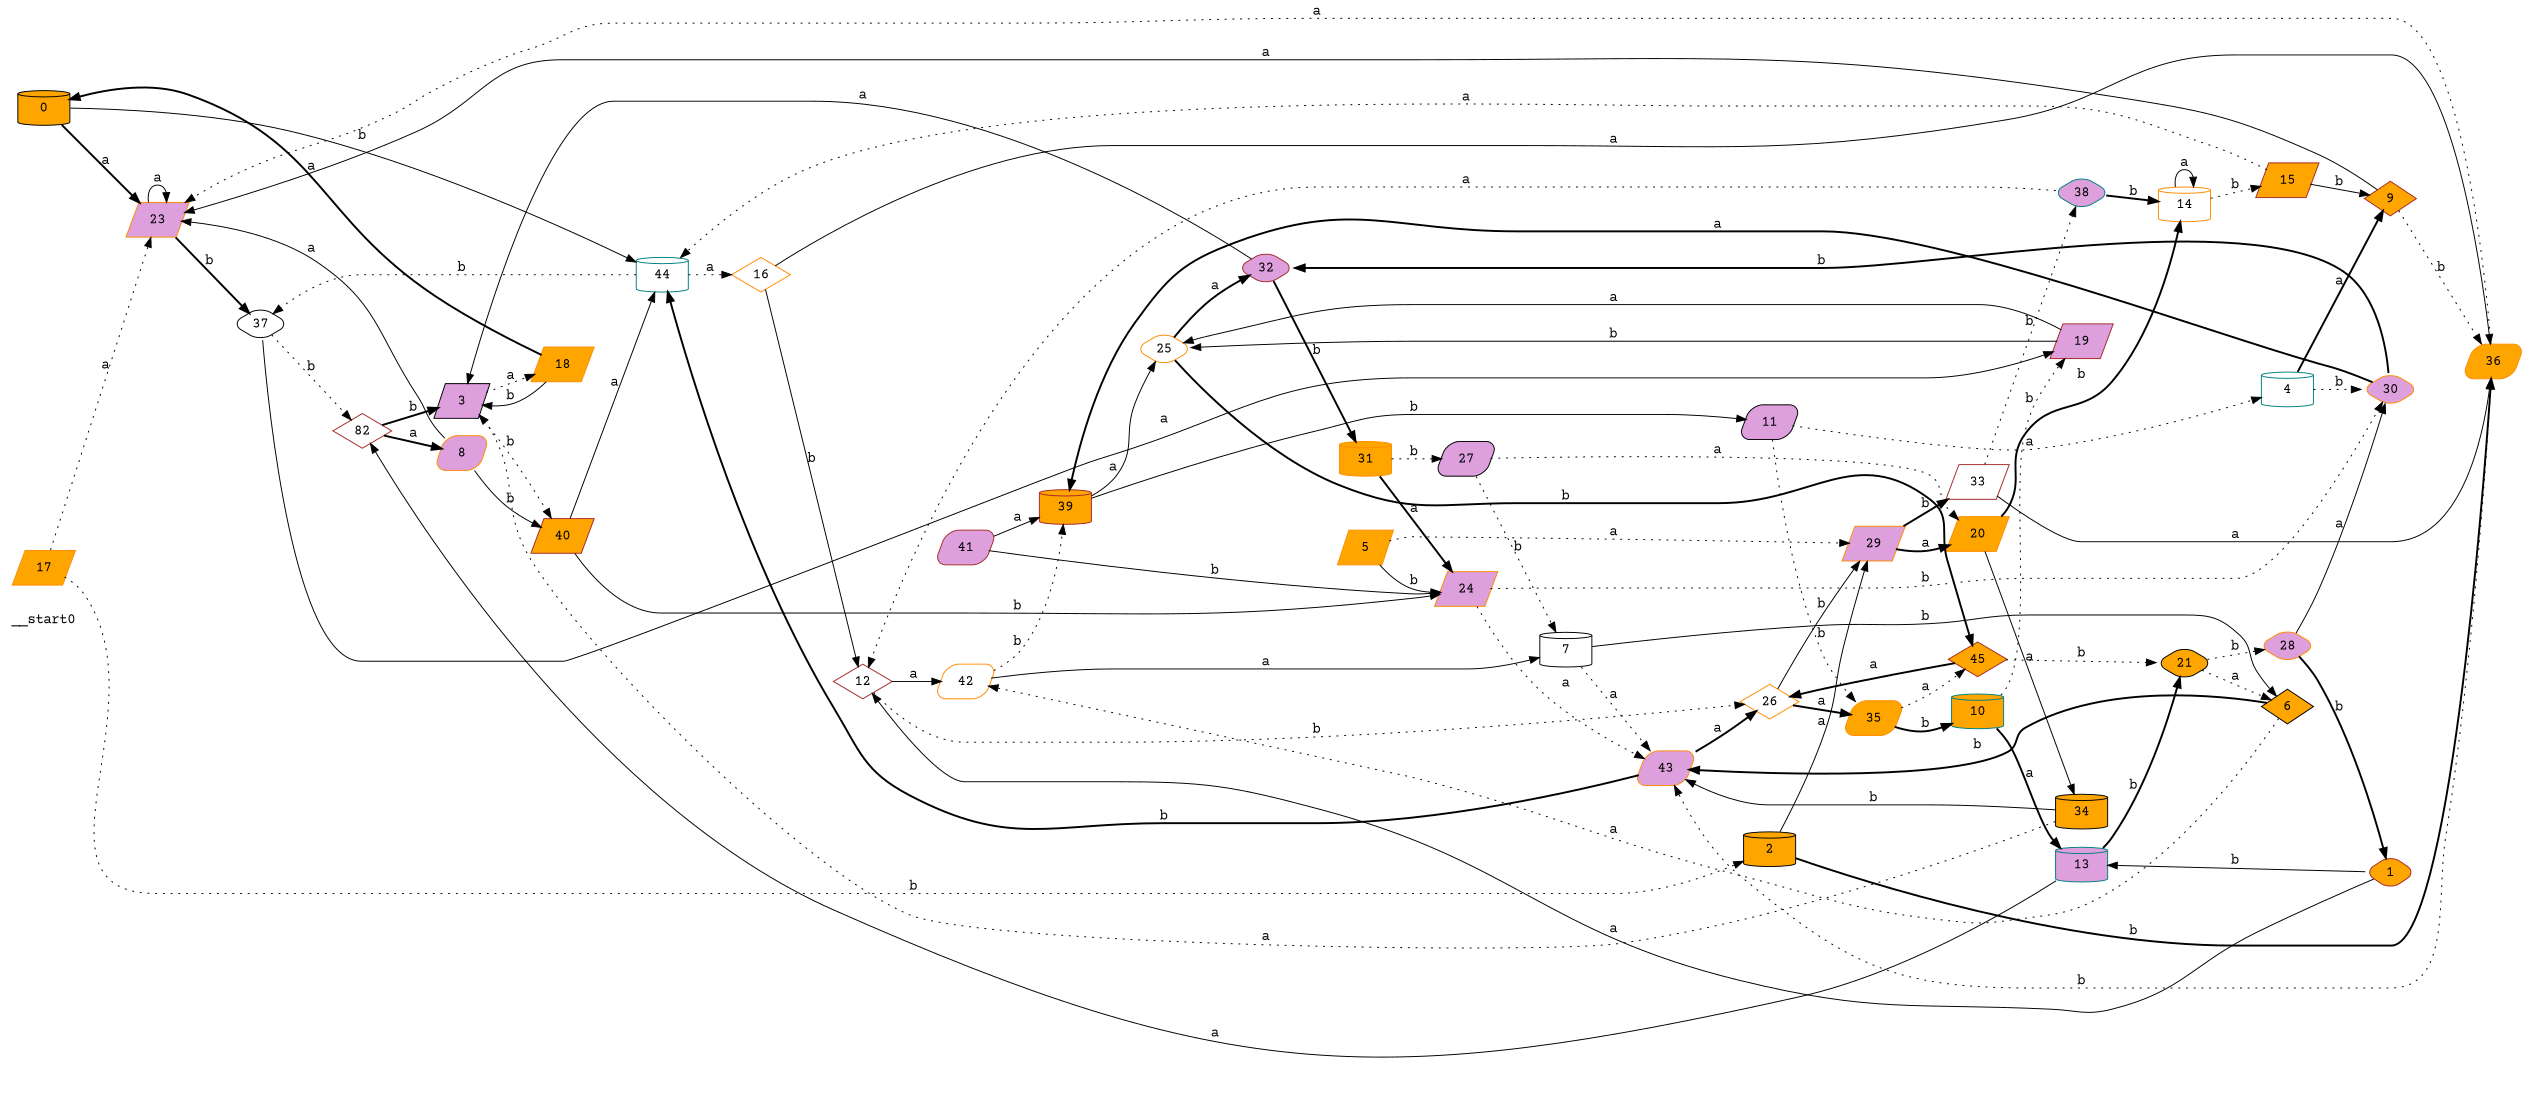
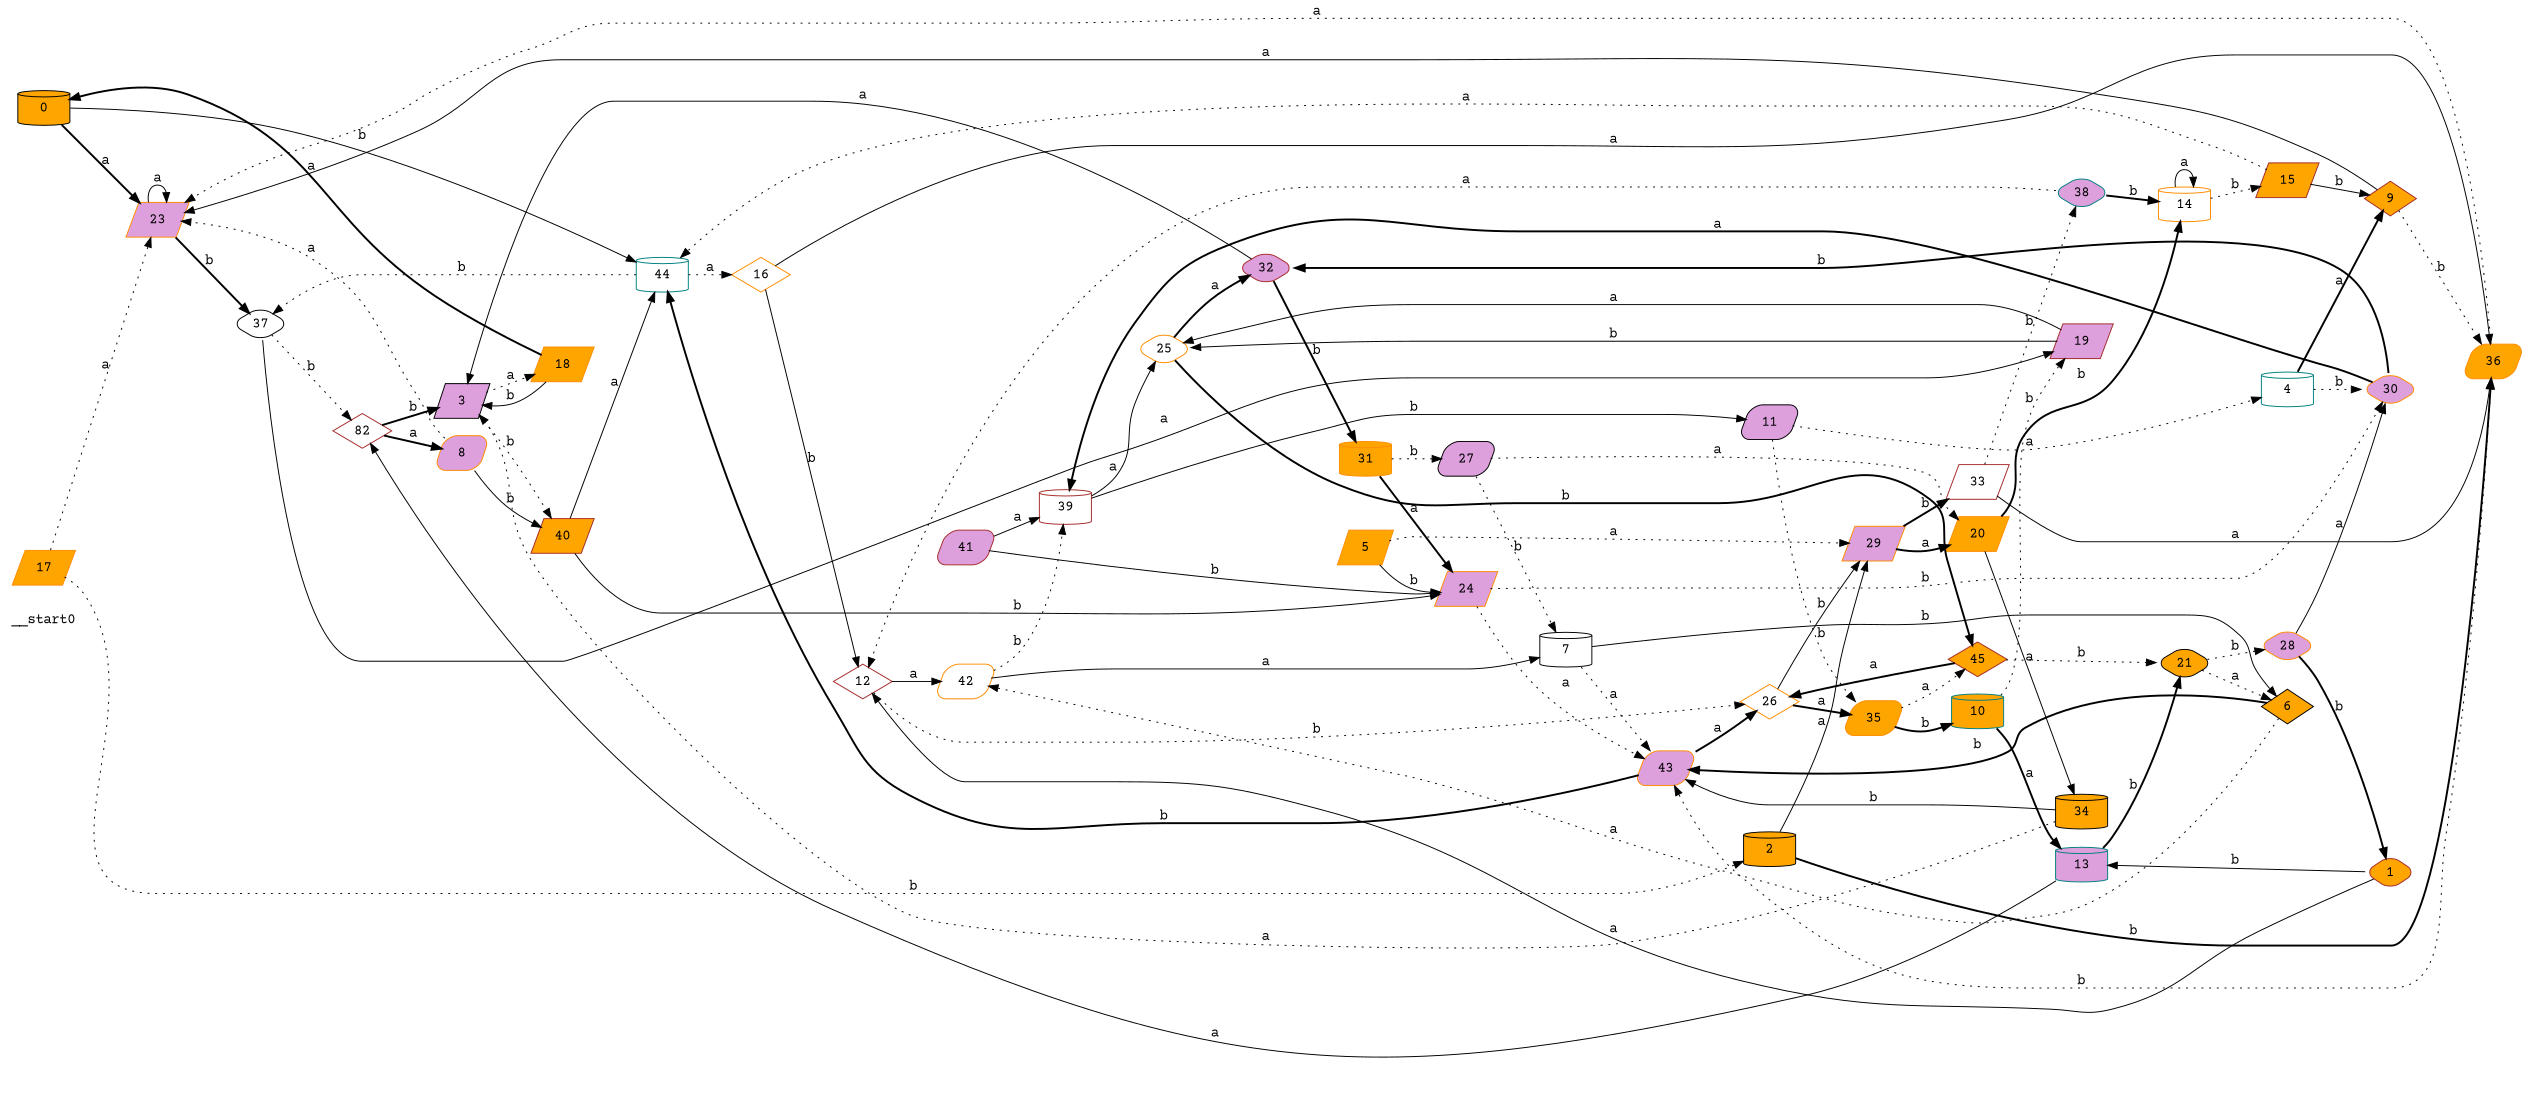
edge "8" -> "23": style solid -> dotted
node "39": fillcolor orange -> white
